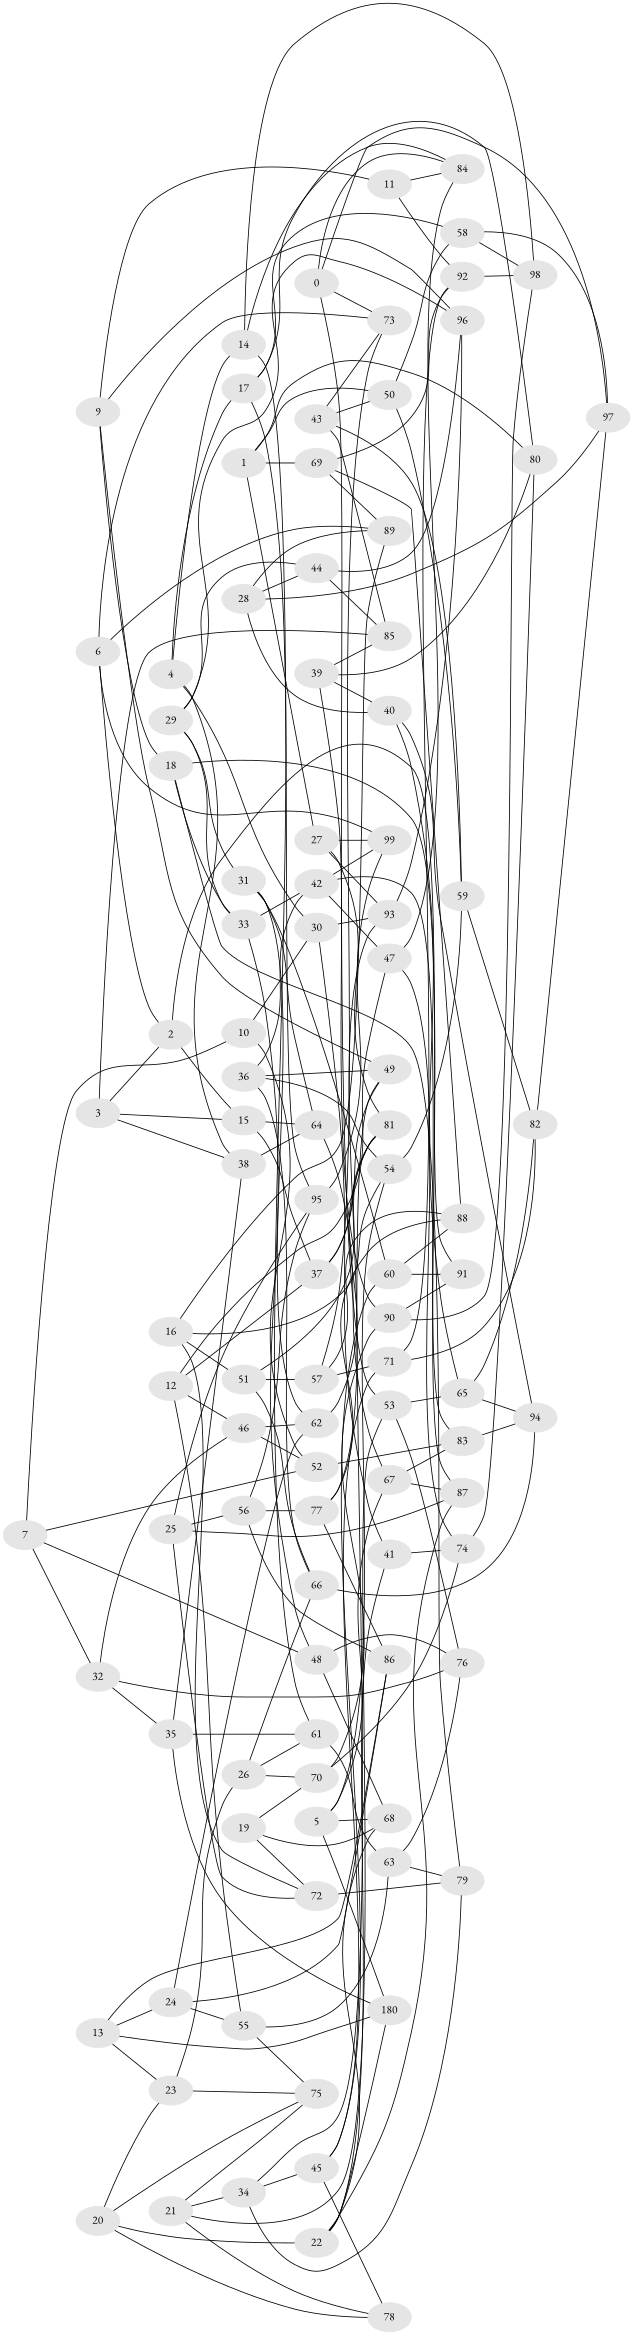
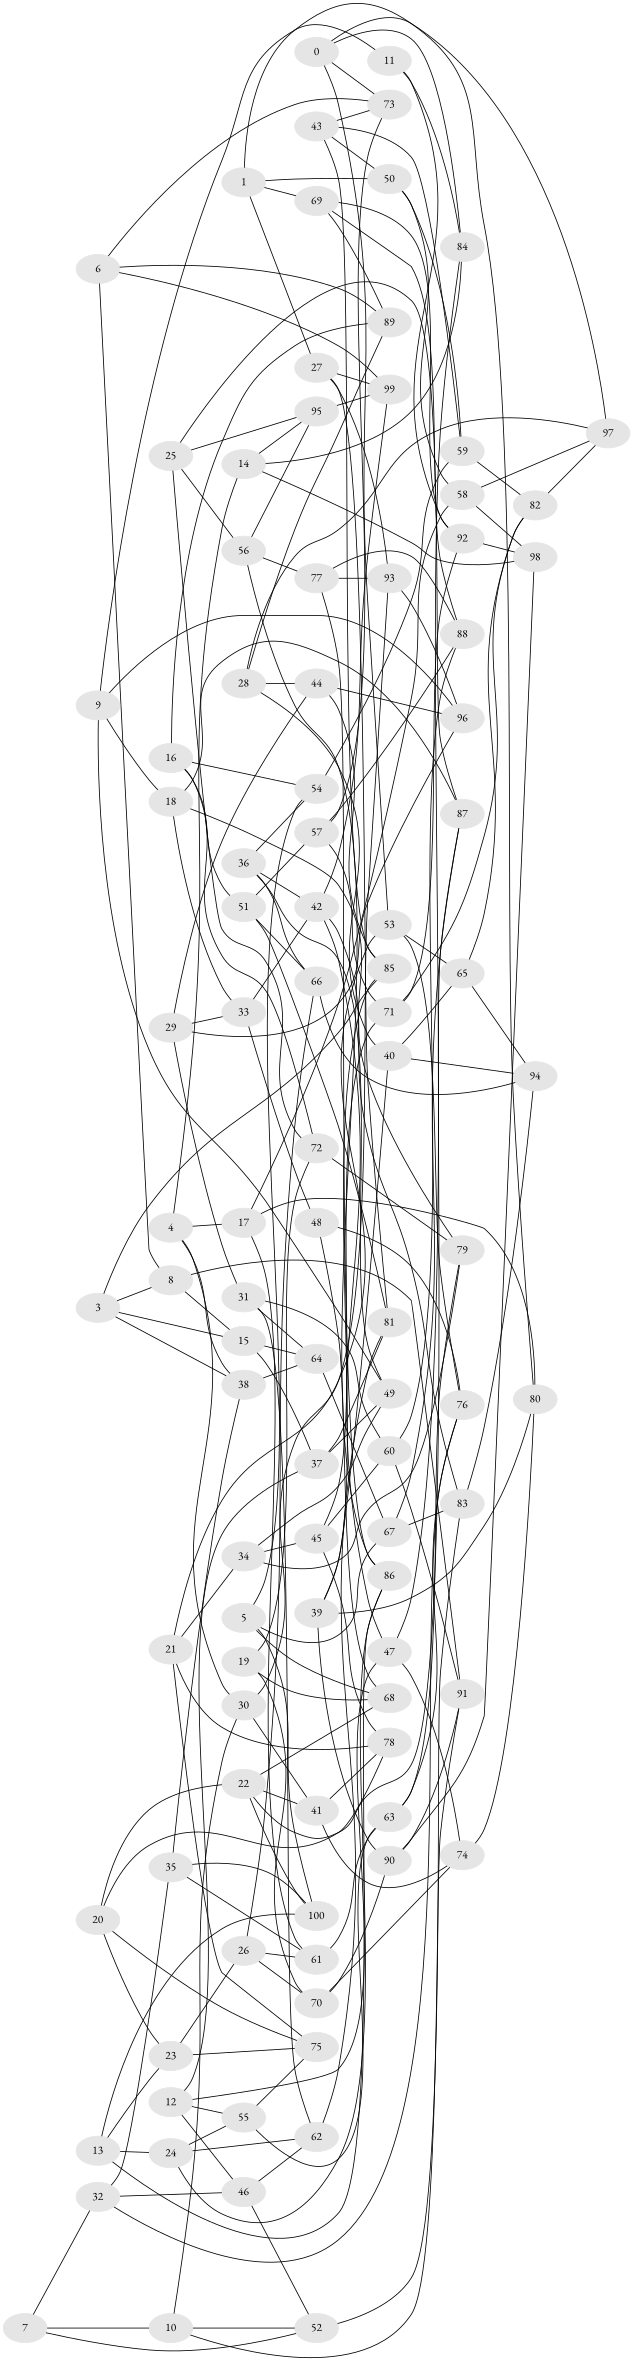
node "2": label "2" -> "8"
edge "7" -- "48": removed
edge "78" -- "41": added
node "180": label "180" -> "100"
edge "91" -- "10": added
